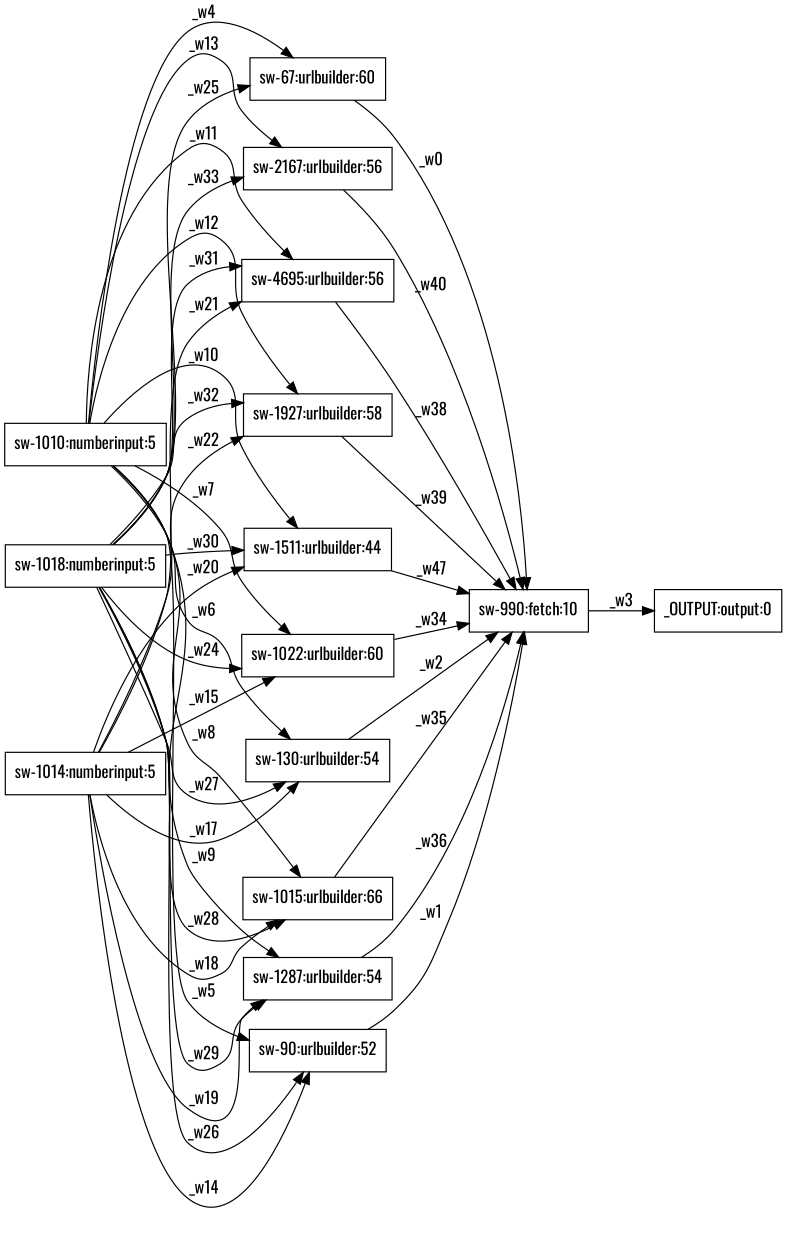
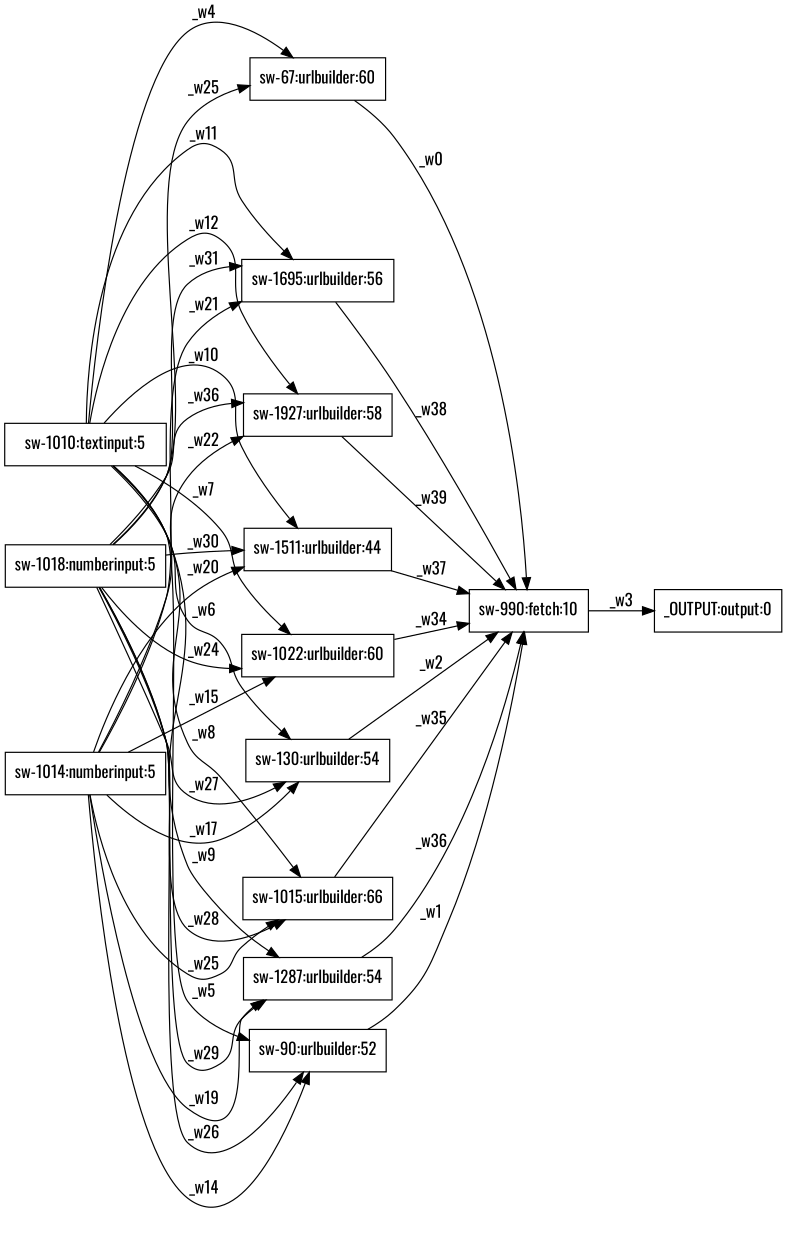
node "sw-2167:urlbuilder:56": removed
node "sw-4695:urlbuilder:56": label "sw-4695:urlbuilder:56" -> "sw-1695:urlbuilder:56"
edge "sw-1018:numberinput:5" -> "sw-1927:urlbuilder:58": label "_w32" -> "_w36"
node "sw-1010:numberinput:5": label "sw-1010:numberinput:5" -> "sw-1010:textinput:5"
edge "sw-1511:urlbuilder:44" -> "sw-990:fetch:10": label "_w47" -> "_w37"
edge "sw-1014:numberinput:5" -> "sw-1015:urlbuilder:66": label "_w18" -> "_w25"
